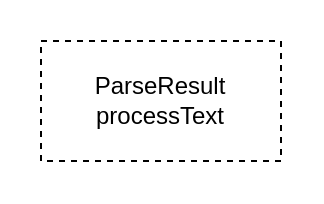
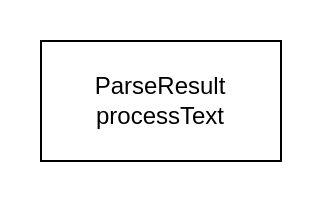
node "ParseResult processText": style dashed -> solid
